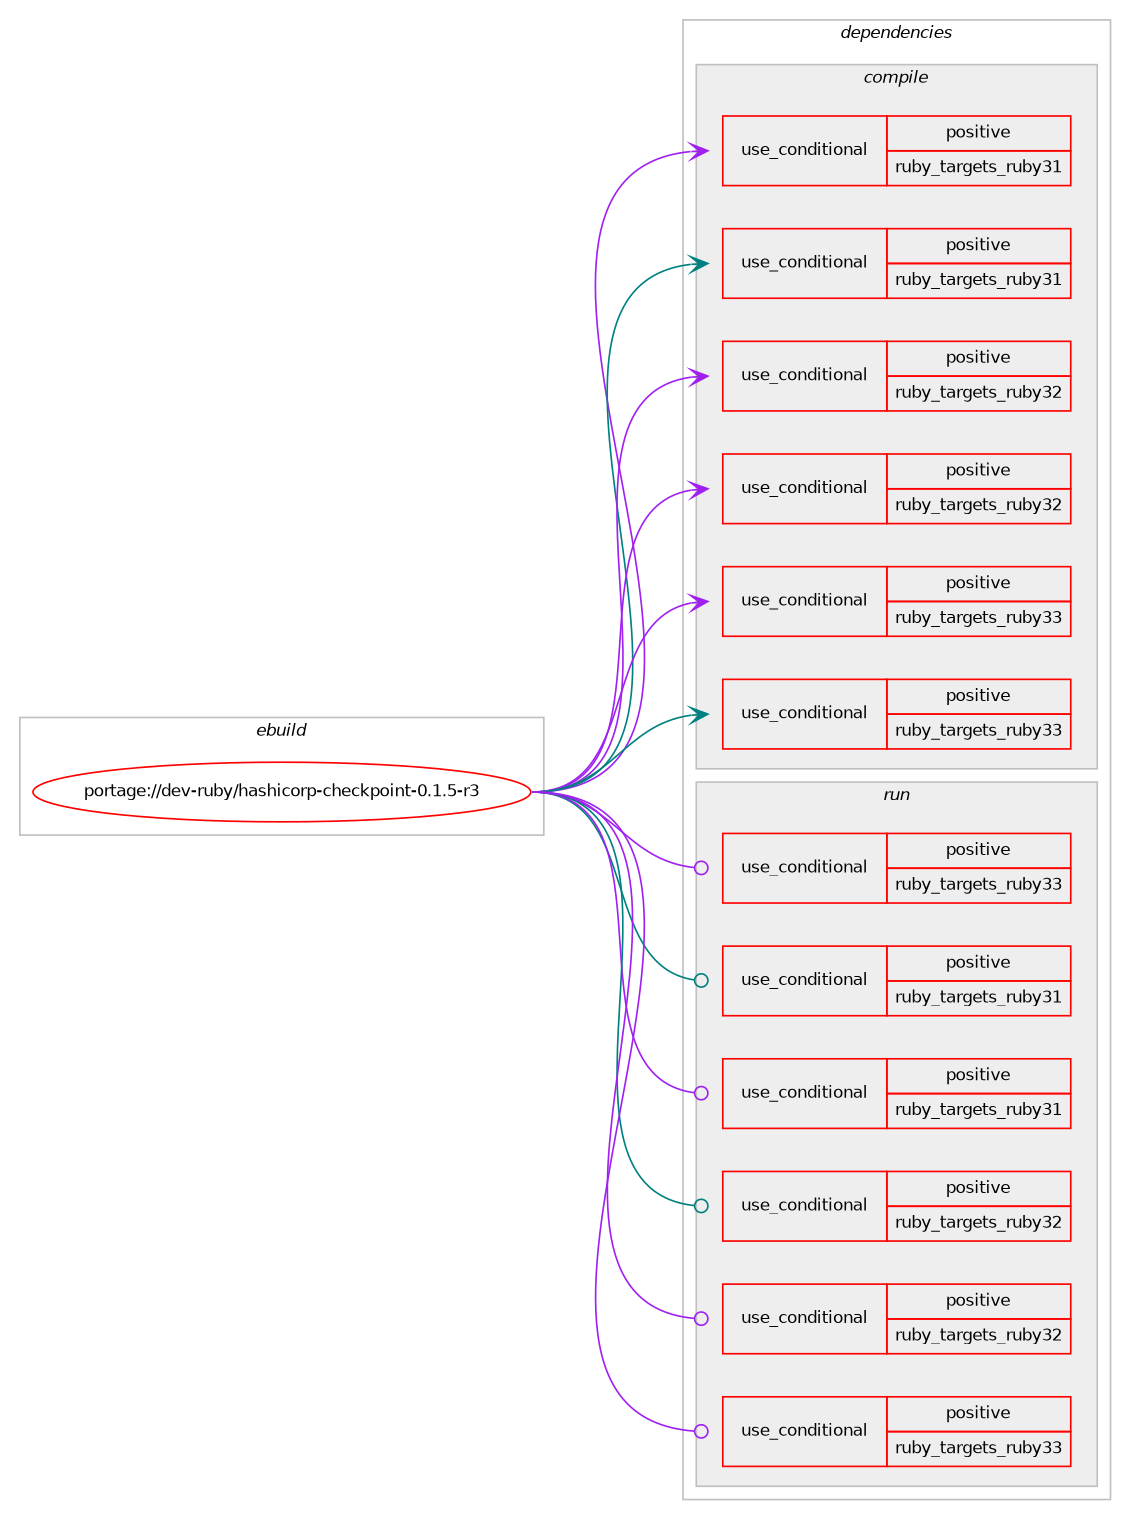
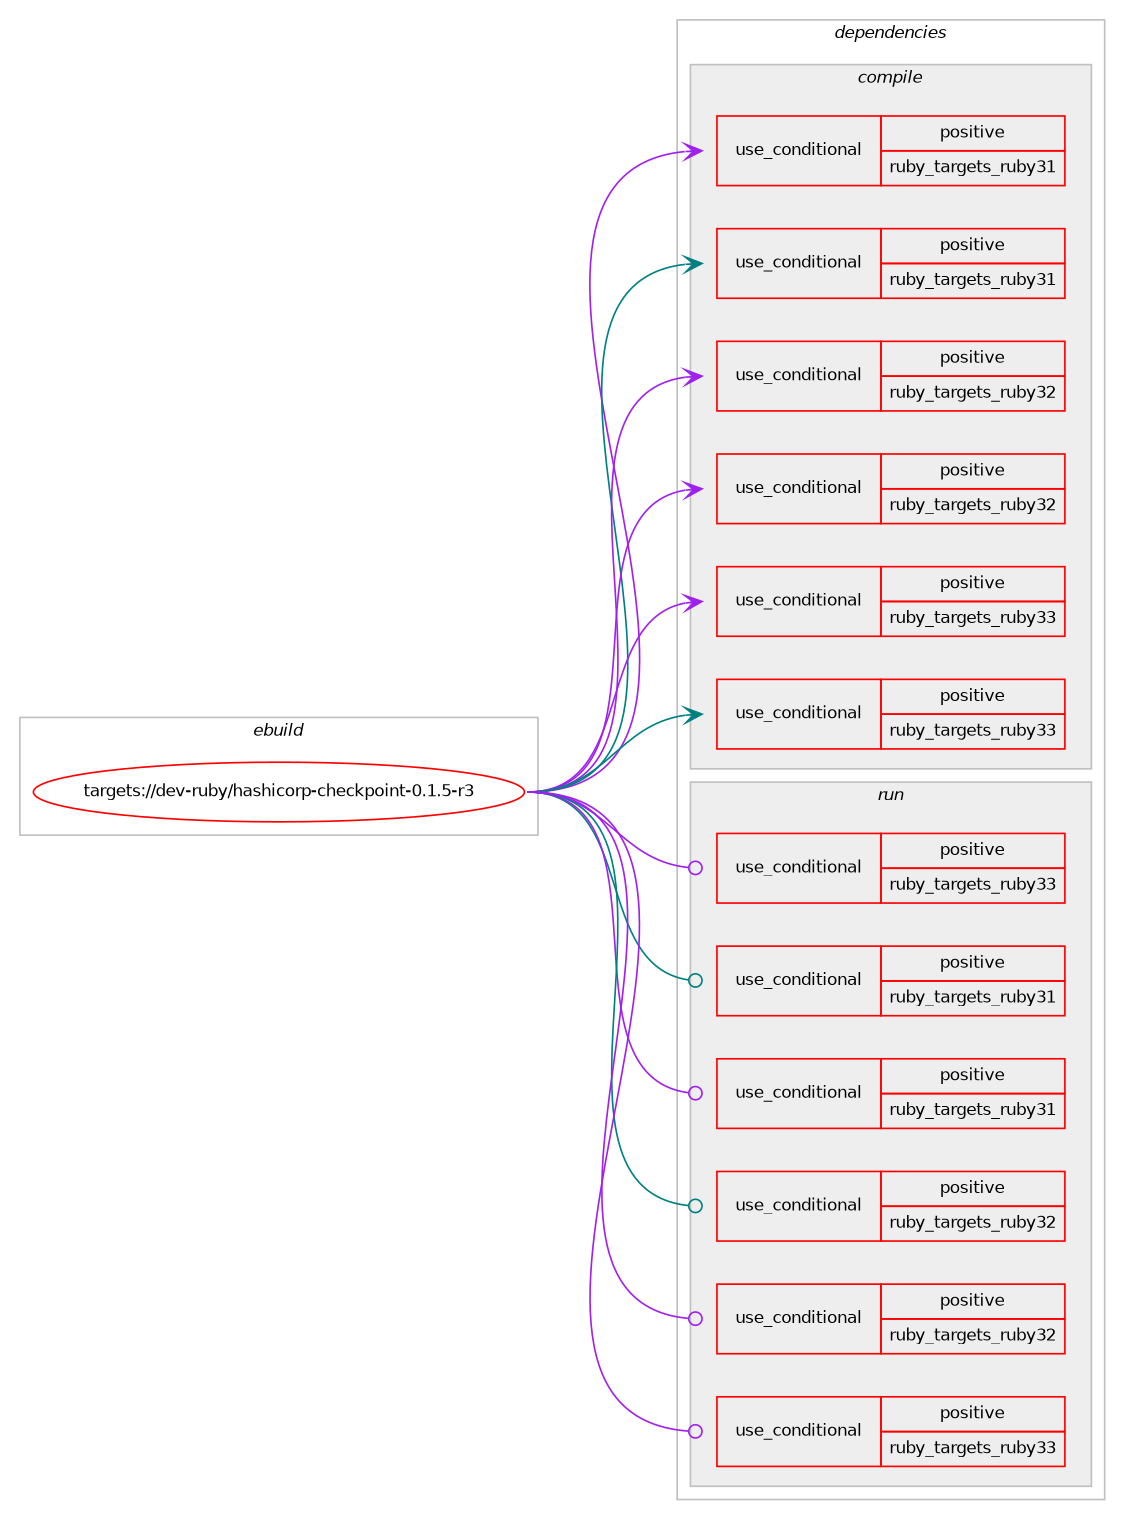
node "portage://dev-ruby/hashicorp-checkpoint-0.1.5-r3": label "portage://dev-ruby/hashicorp-checkpoint-0.1.5-r3" -> "targets://dev-ruby/hashicorp-checkpoint-0.1.5-r3"
